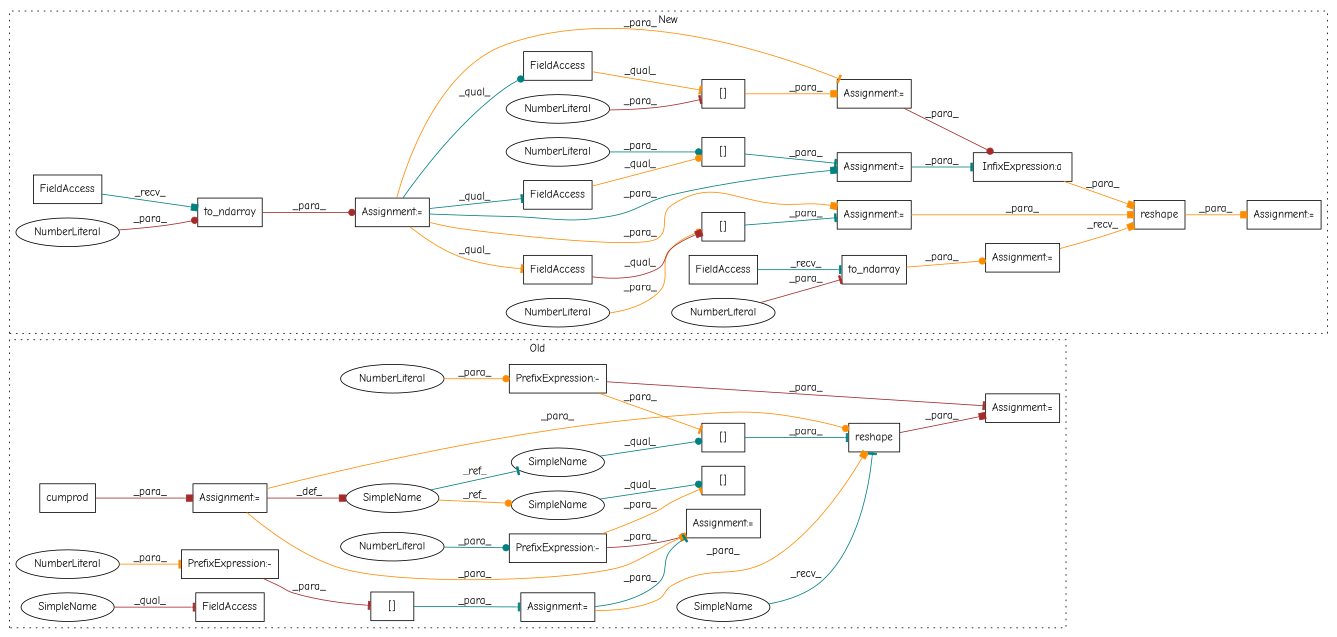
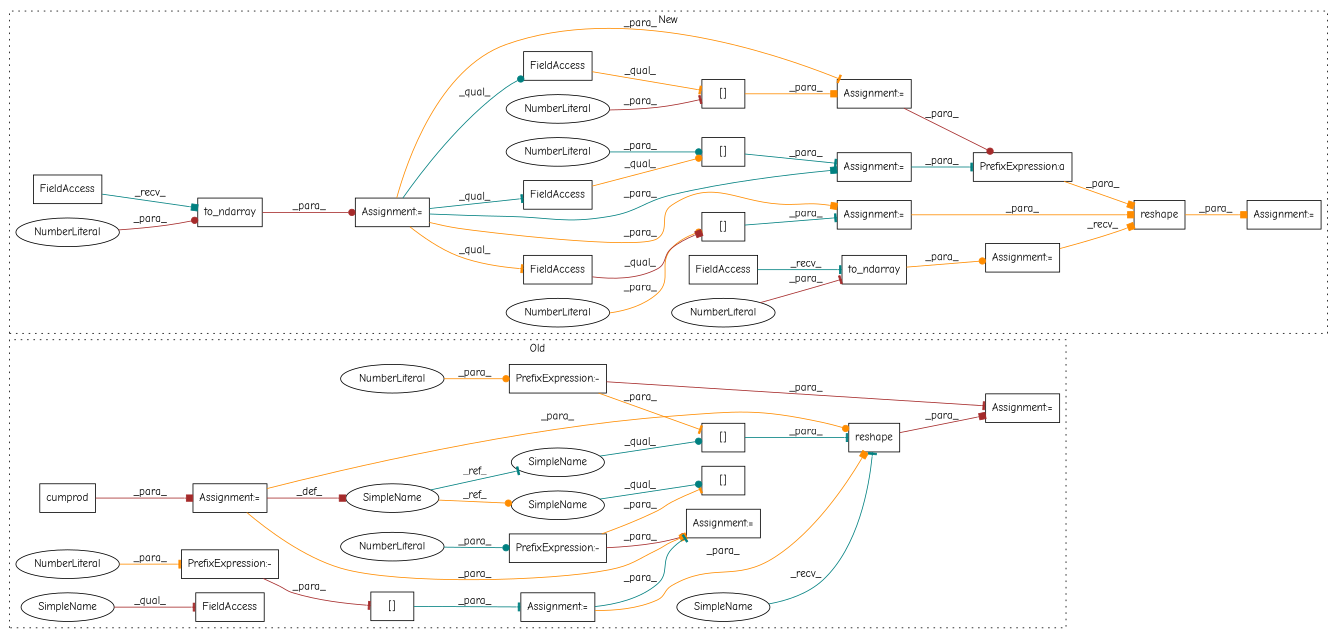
node "InfixExpression:a": label "InfixExpression:a" -> "PrefixExpression:a"
